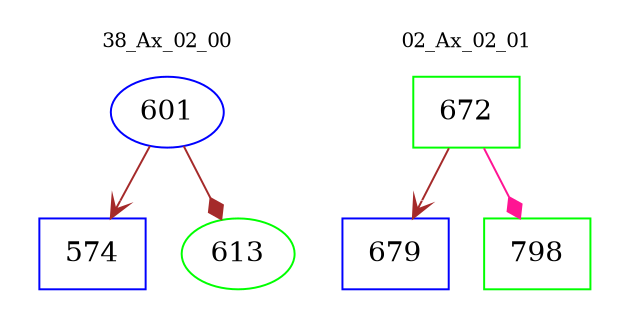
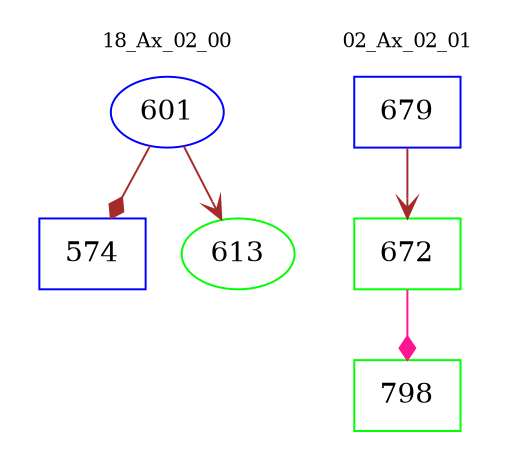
cluster "38_Ax_02_00": label "38_Ax_02_00" -> "18_Ax_02_00"
edge "601" -> "613": arrowhead diamond -> vee
edge "601" -> "574": arrowhead vee -> diamond
edge "672" -> "679": reversed
